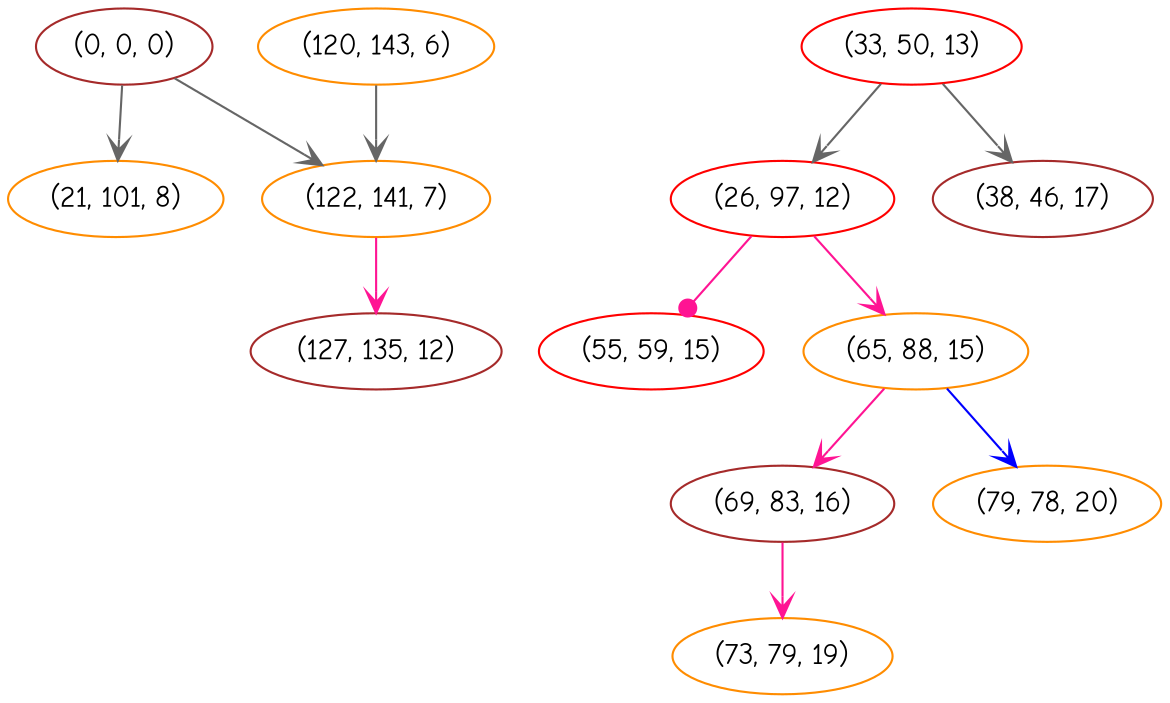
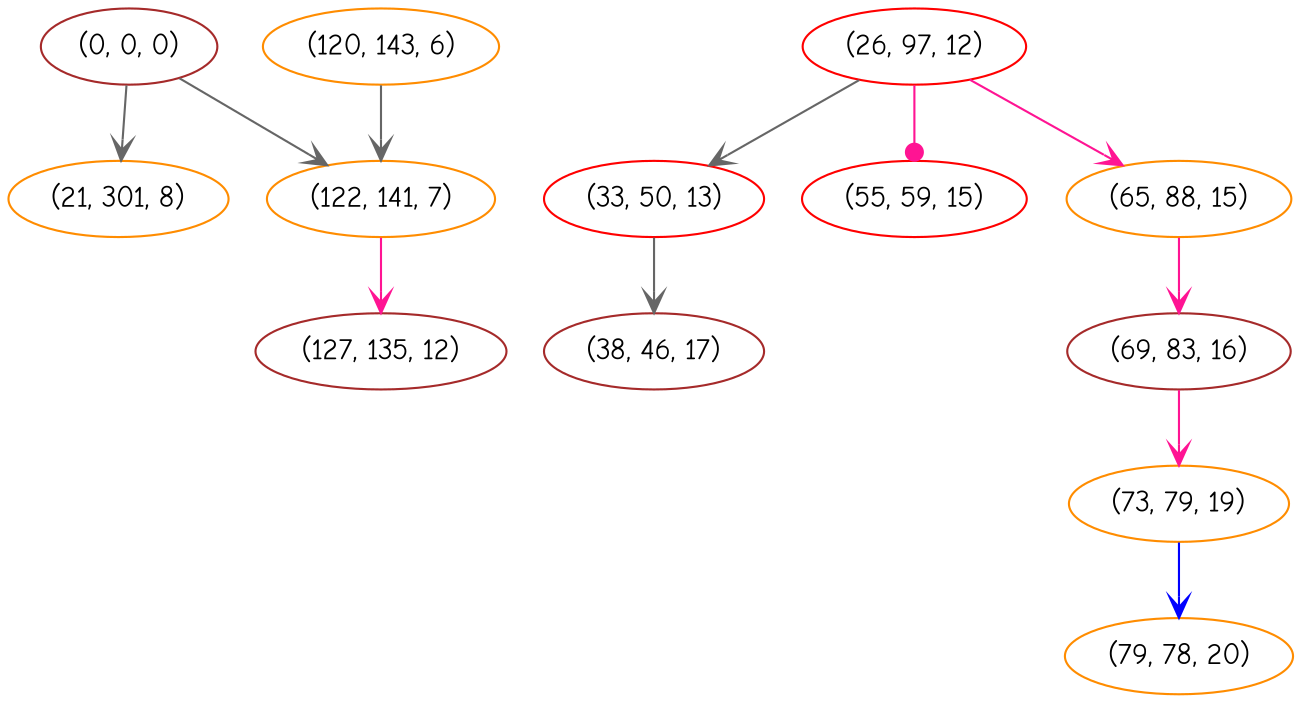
edge "(33, 50, 13)" -> "(26, 97, 12)": reversed
node "(21, 101, 8)": label "(21, 101, 8)" -> "(21, 301, 8)"
edge "(65, 88, 15)" -> "(79, 78, 20)": now "(73, 79, 19)" -> "(79, 78, 20)"
